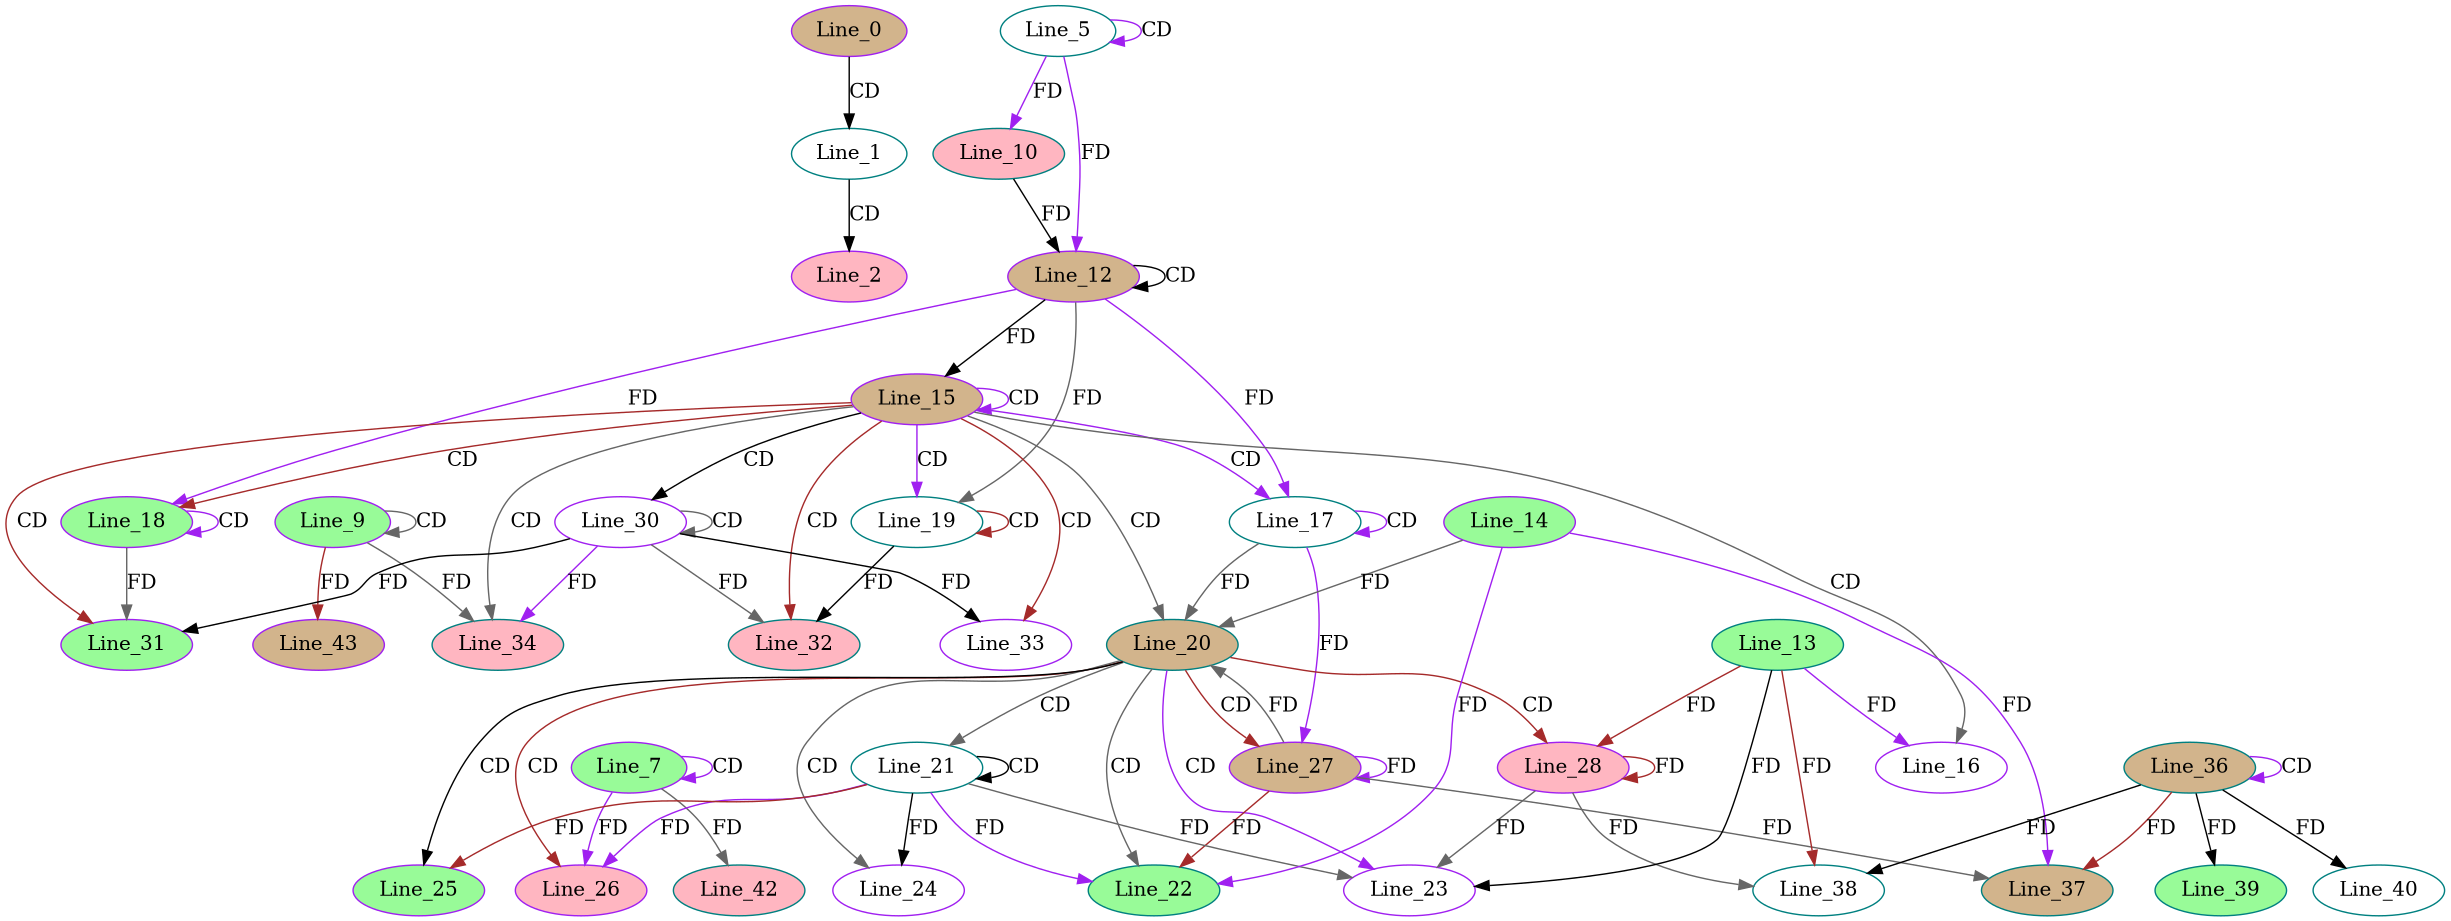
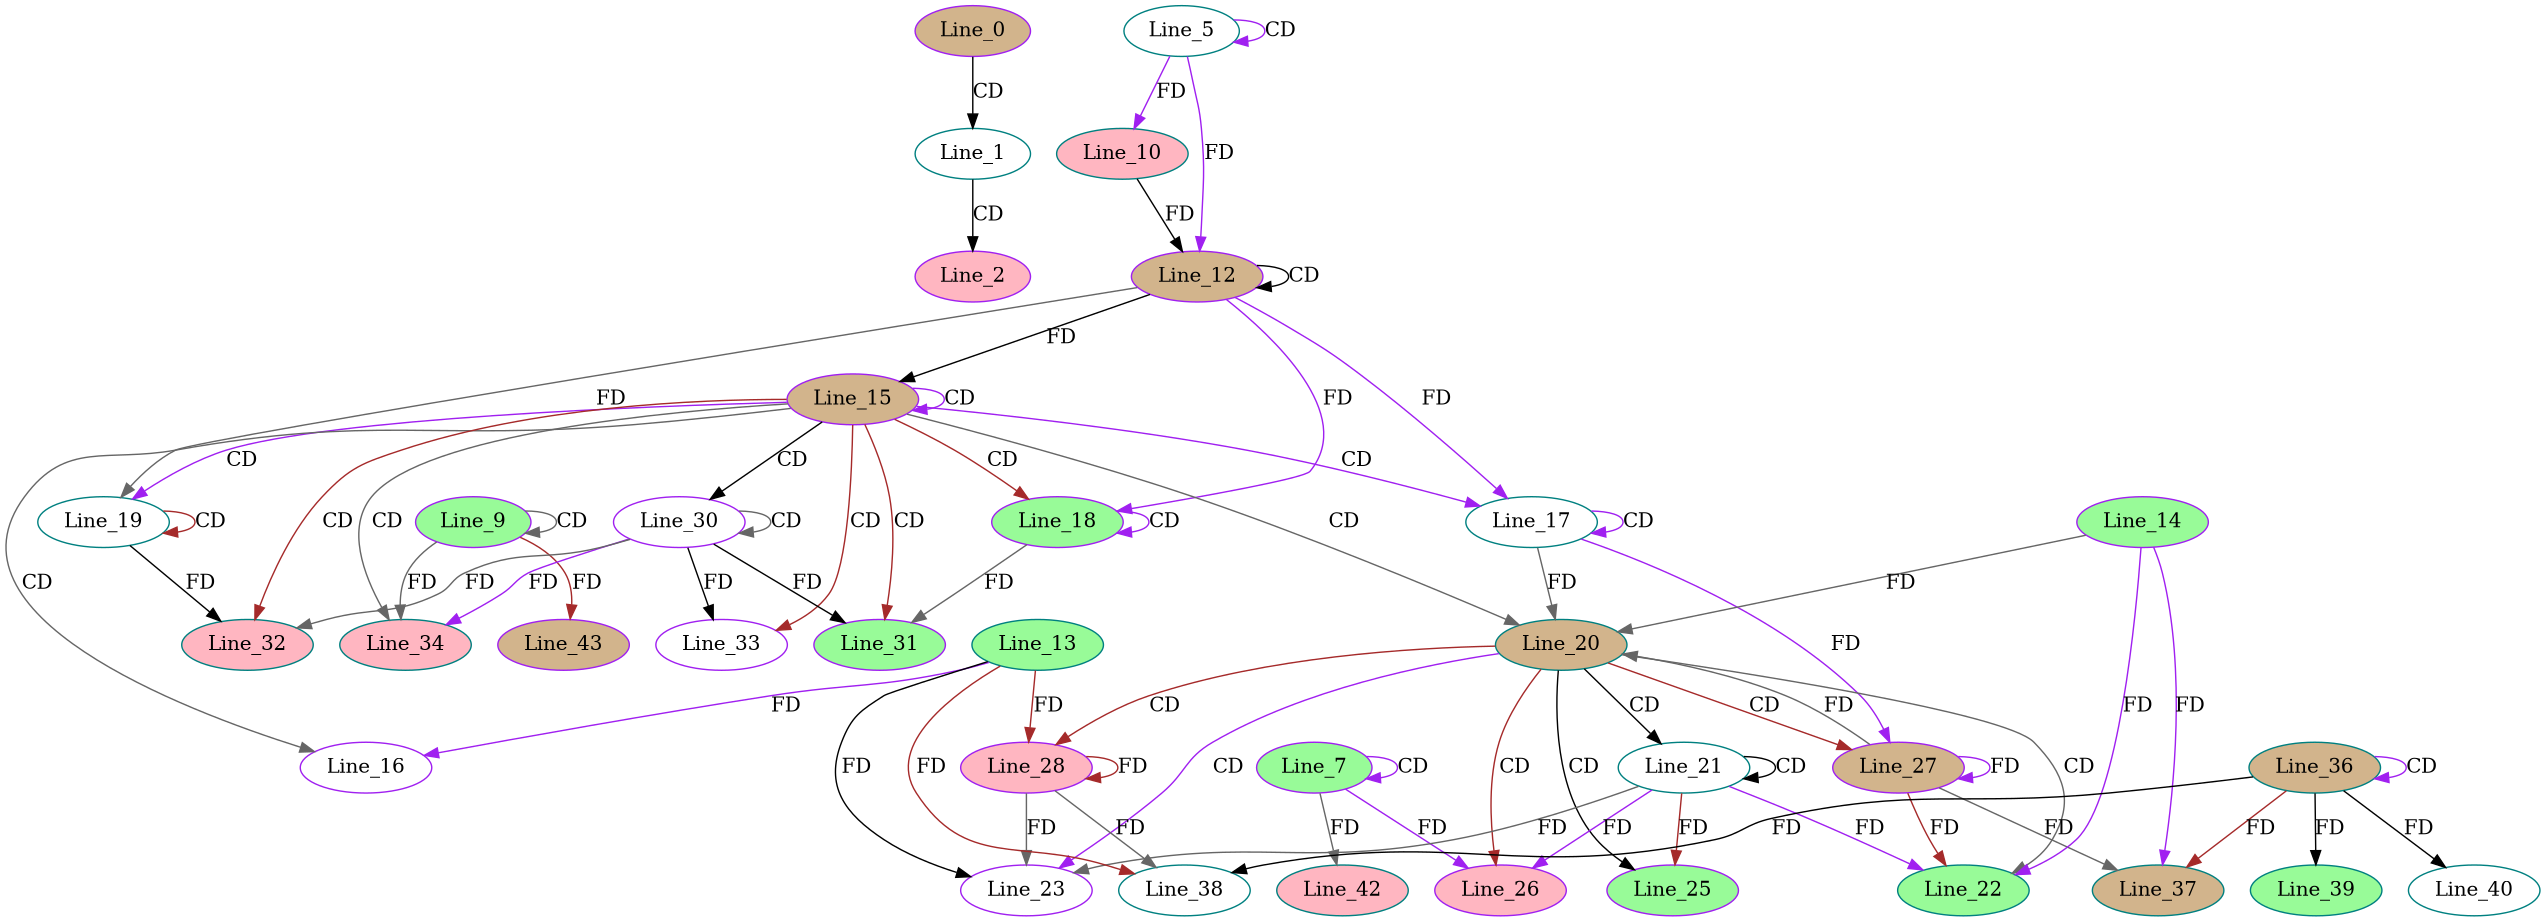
edge "Line_20" -> "Line_21": color gray40 -> black
node "Line_24": removed
